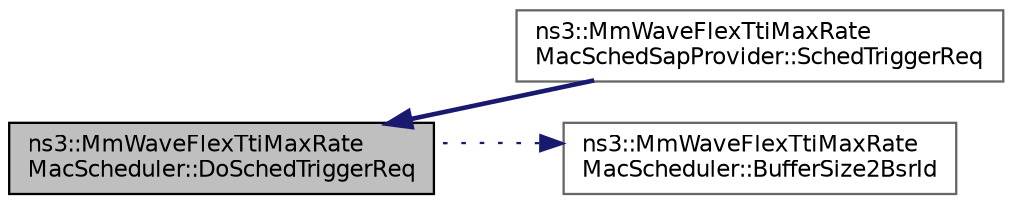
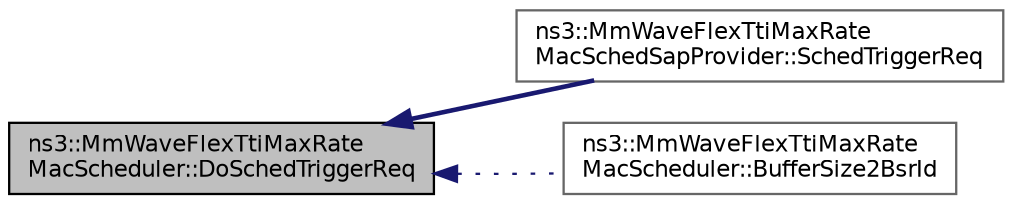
edge "ns3::MmWaveFlexTtiMaxRate MacScheduler::DoSchedTriggerReq" -> "ns3::MmWaveFlexTtiMaxRate MacScheduler::BufferSize2BsrId": reversed
